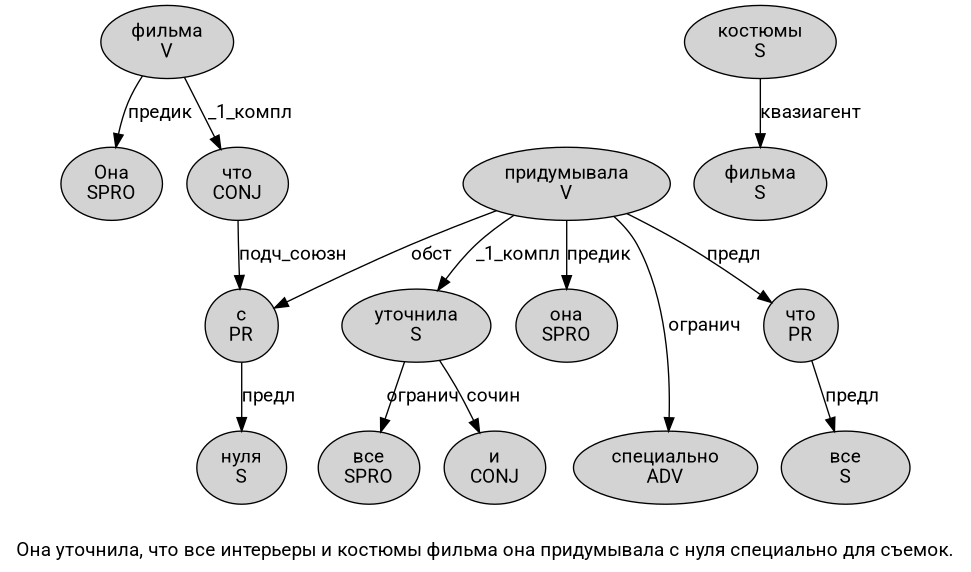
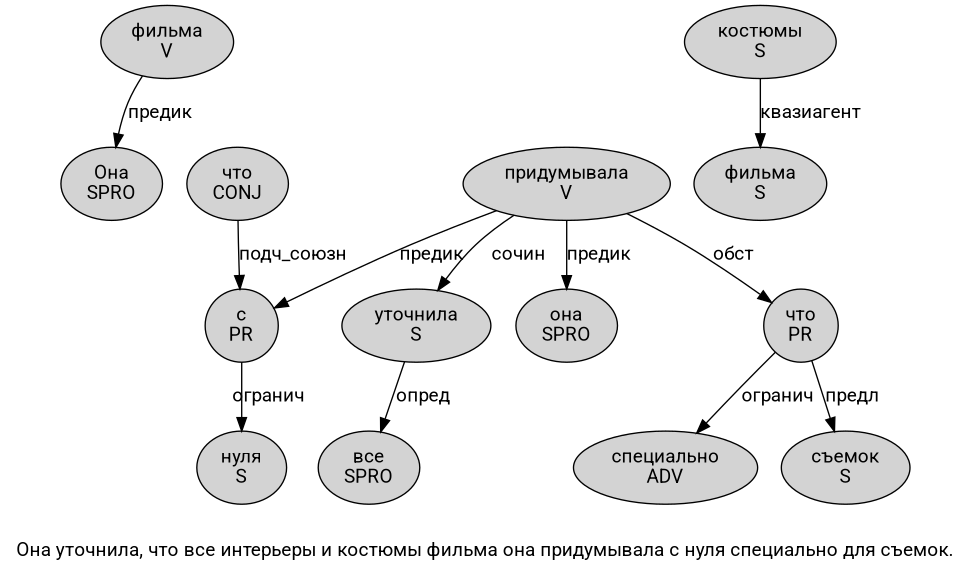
edge "фильма V" -> "что CONJ": removed, label "_1_компл"
edge "придумывала V" -> "с PR": label "обст" -> "предик"
edge "придумывала V" -> "уточнила S": label "_1_компл" -> "сочин"
edge "придумывала V" -> "что PR": label "предл" -> "обст"
edge "придумывала V" -> "специально ADV": now "что PR" -> "специально ADV"
edge "с PR" -> "нуля S": label "предл" -> "огранич"
edge "уточнила S" -> "все SPRO": label "огранич" -> "опред"
node "и CONJ": removed
node "все S": label "все S" -> "съемок S"
